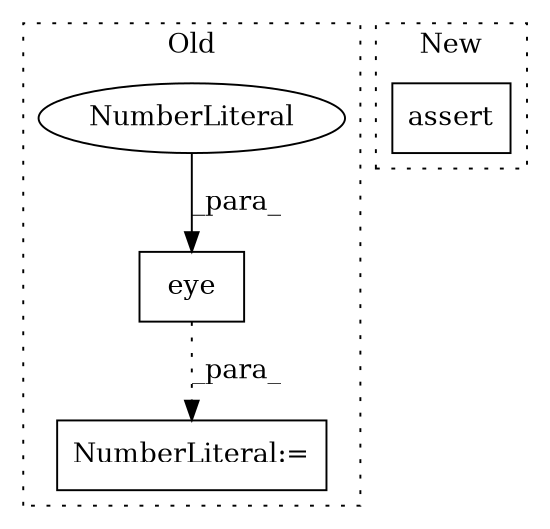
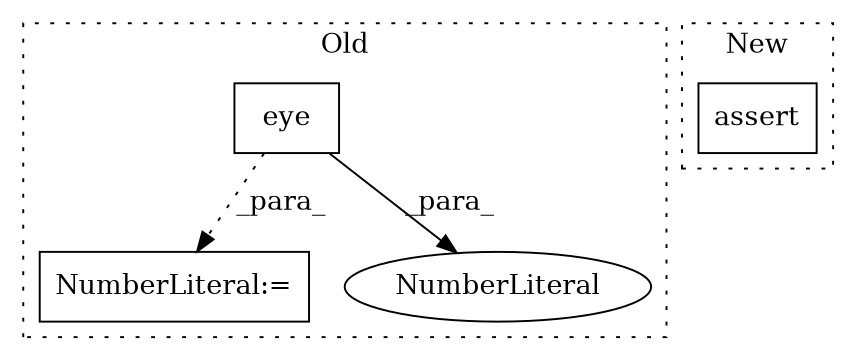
edge "NumberLiteral" -> "eye": reversed
